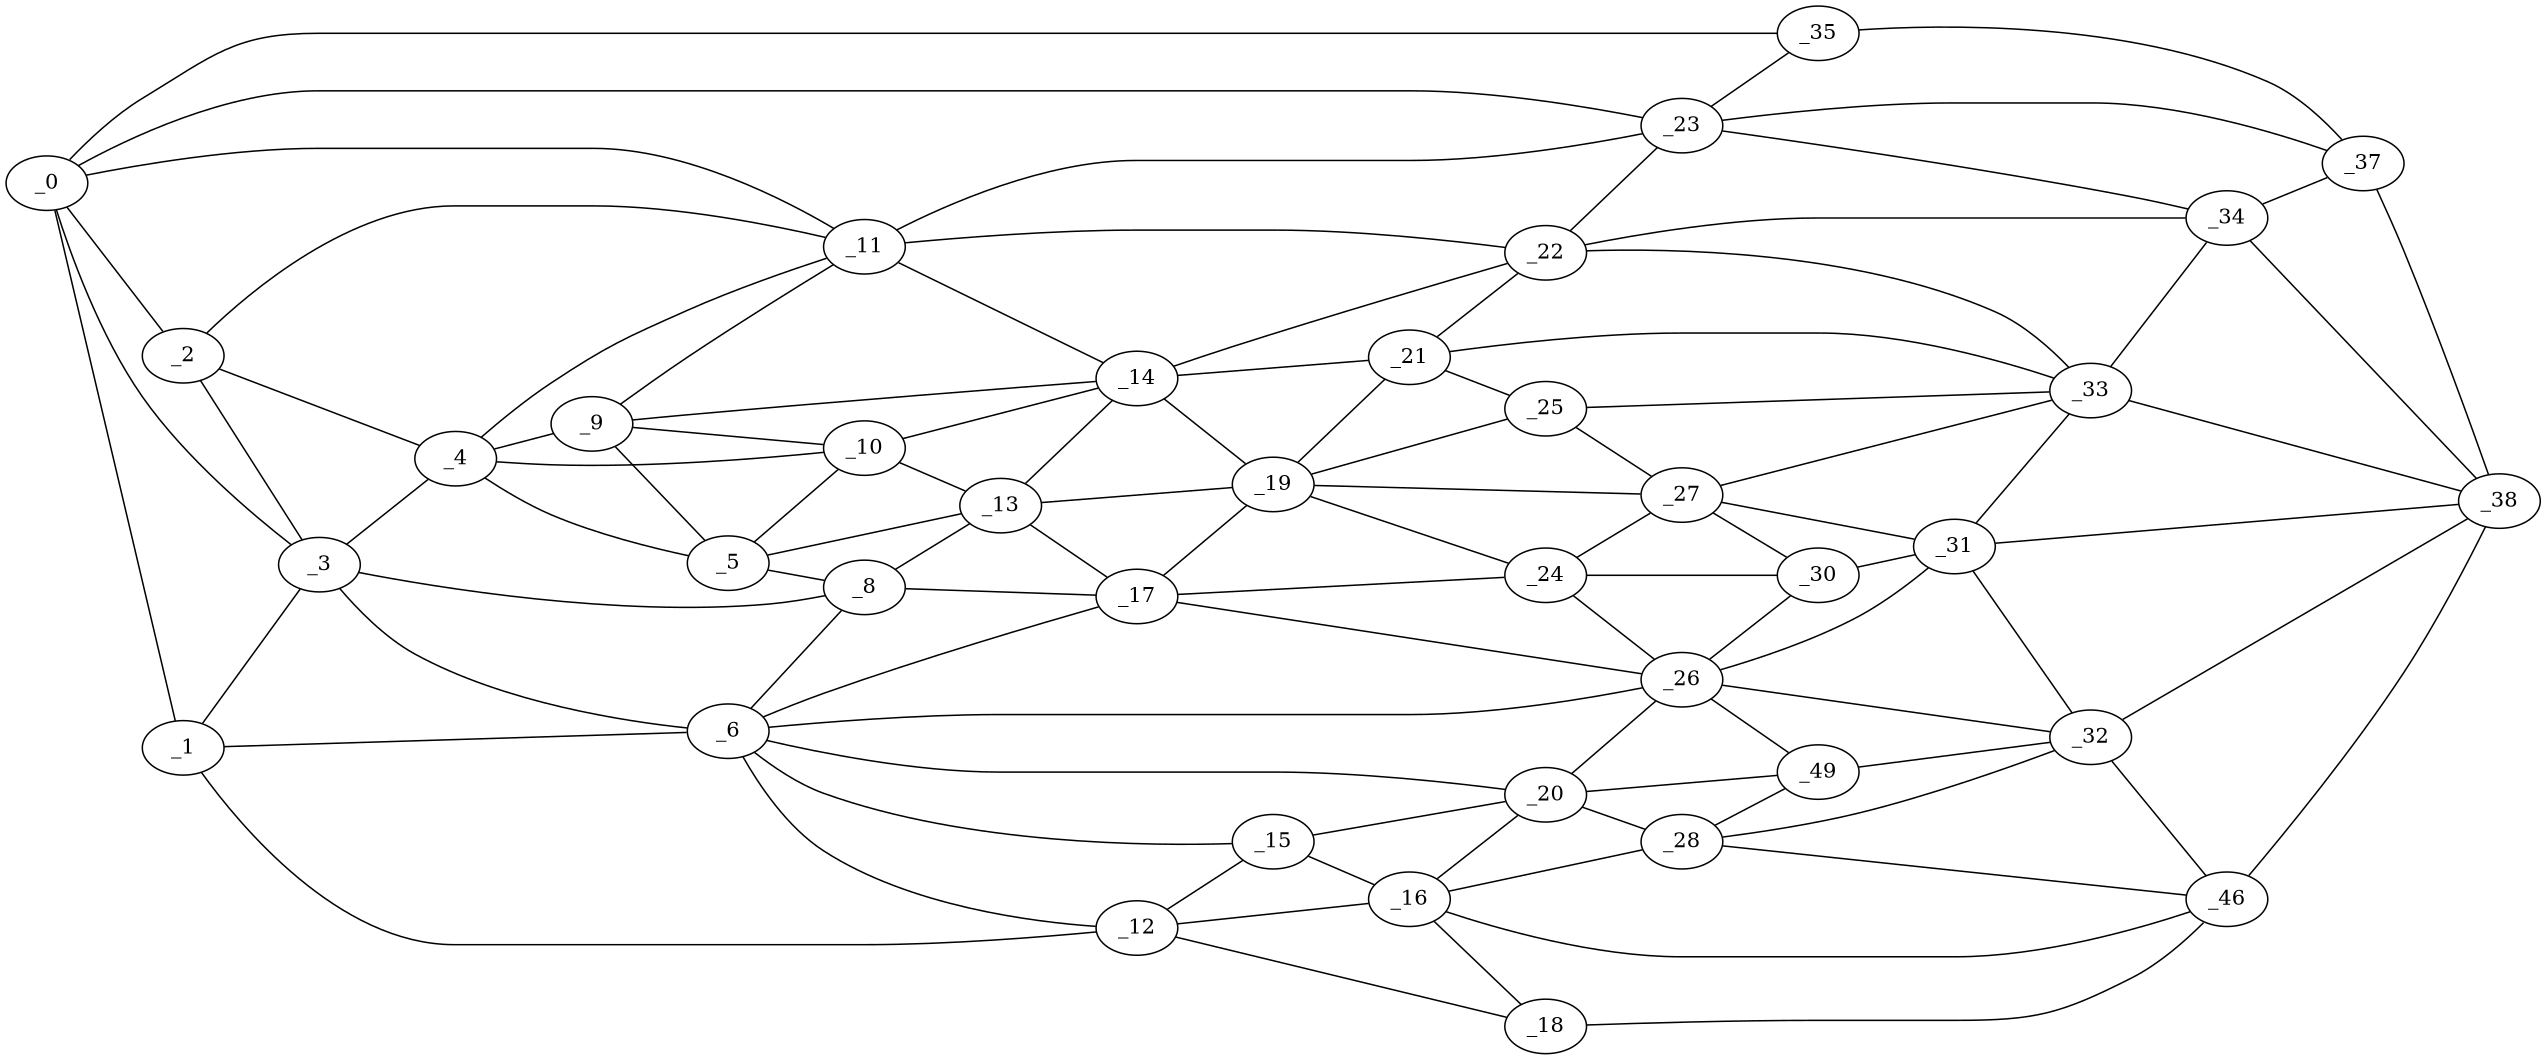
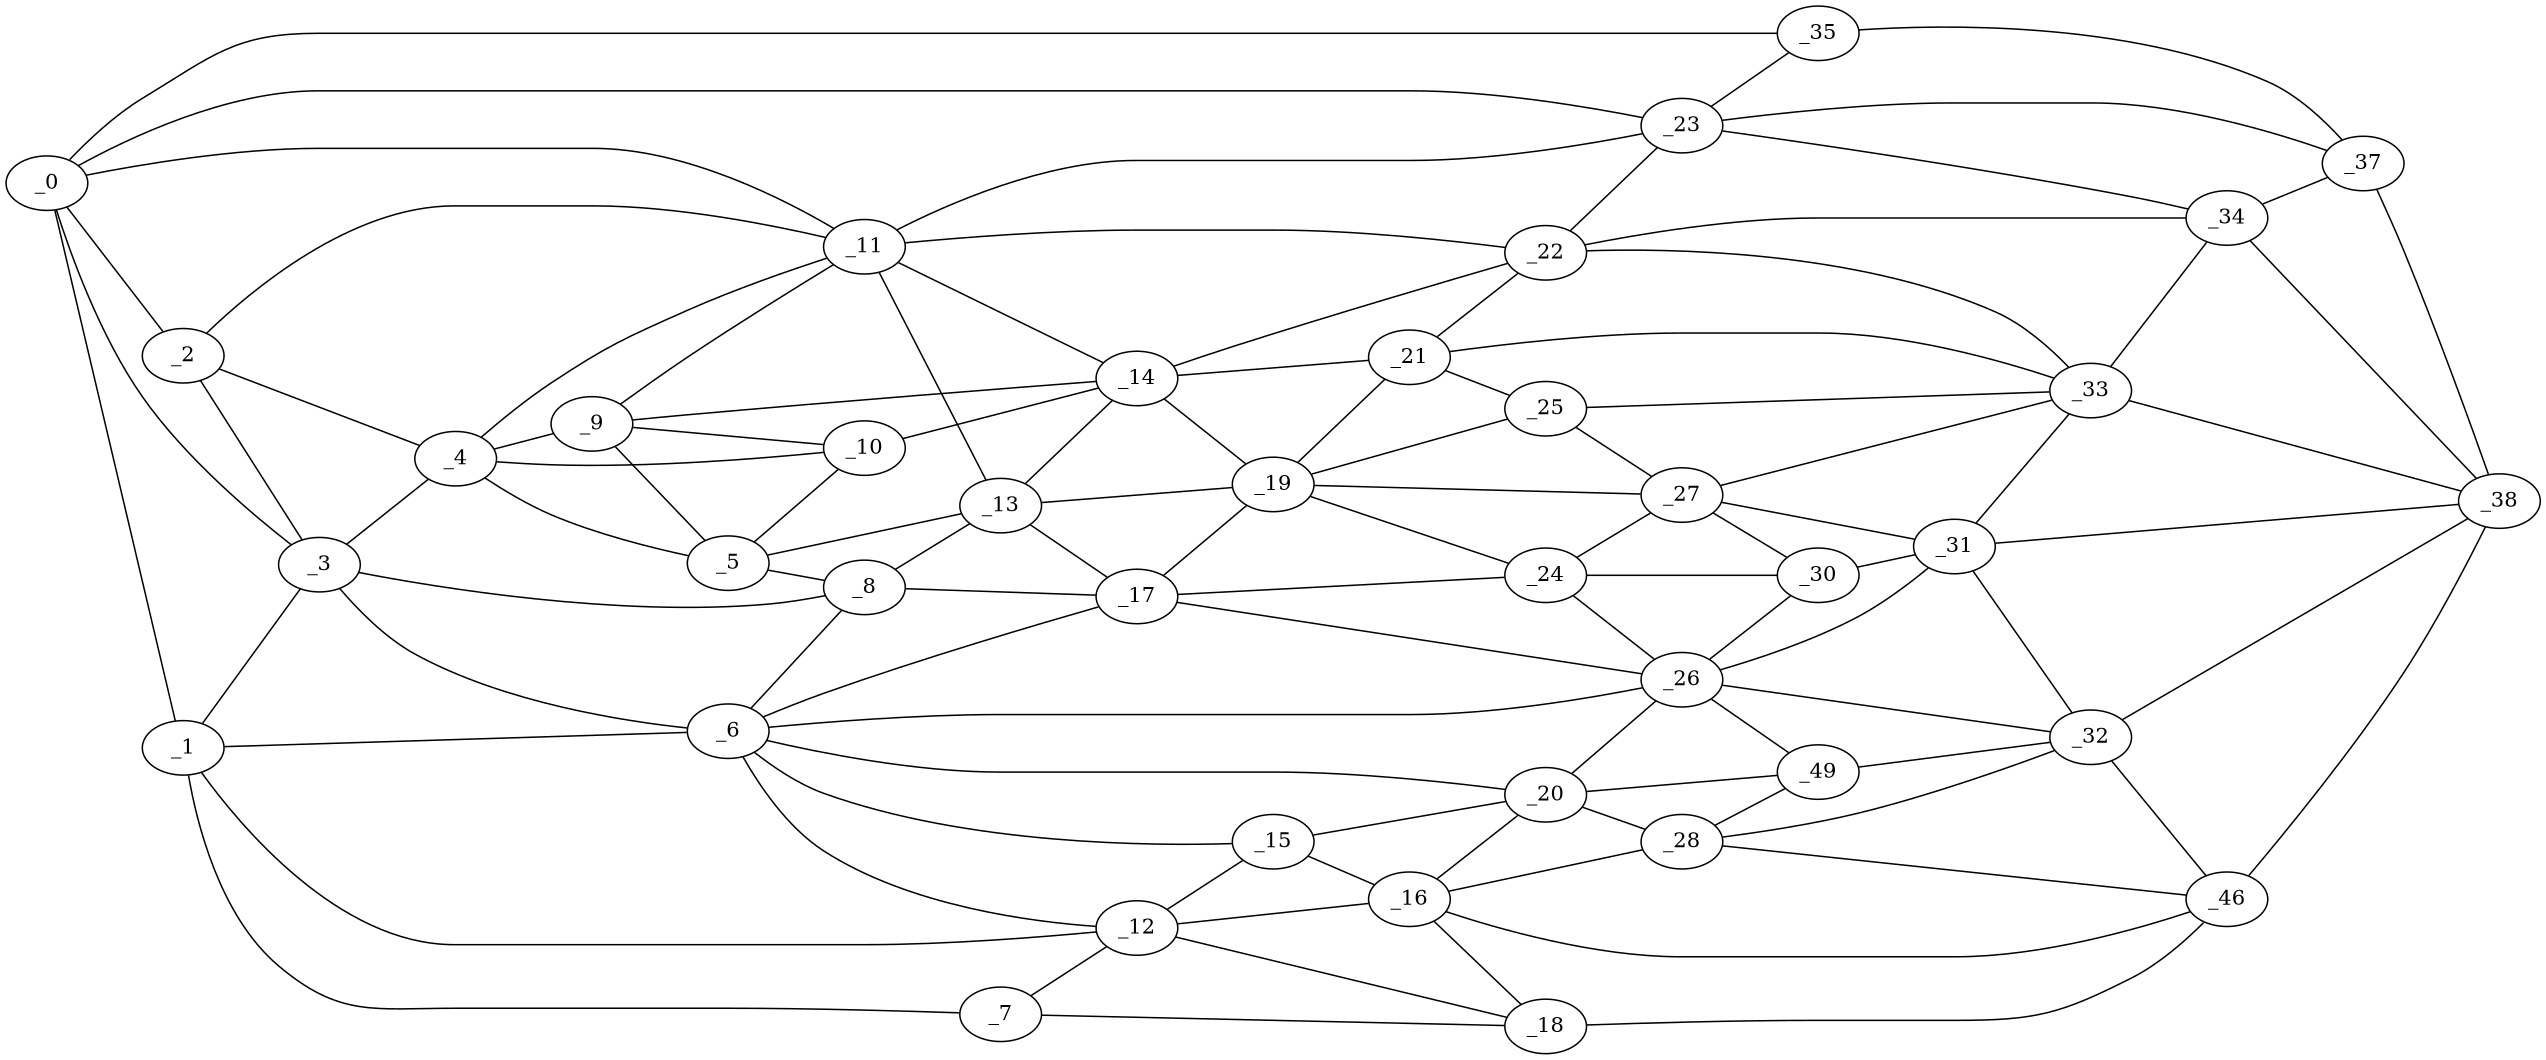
edge "_10" -- "_13": now "_11" -- "_13"
node "_7": added
